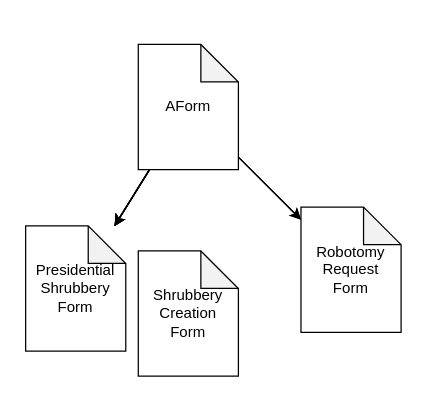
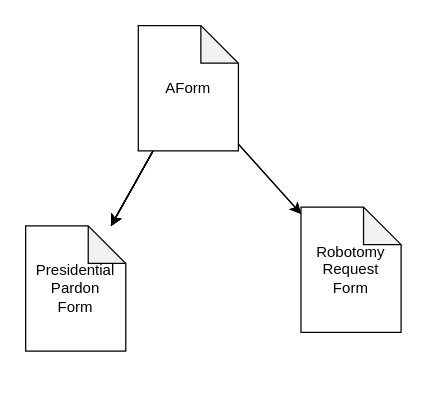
node "AForm": moved (188, 107) -> (188, 88)
node "Presidential Shrubbery Form": label "Presidential Shrubbery Form" -> "Presidential Pardon Form"
node "Shrubbery Creation Form": removed
